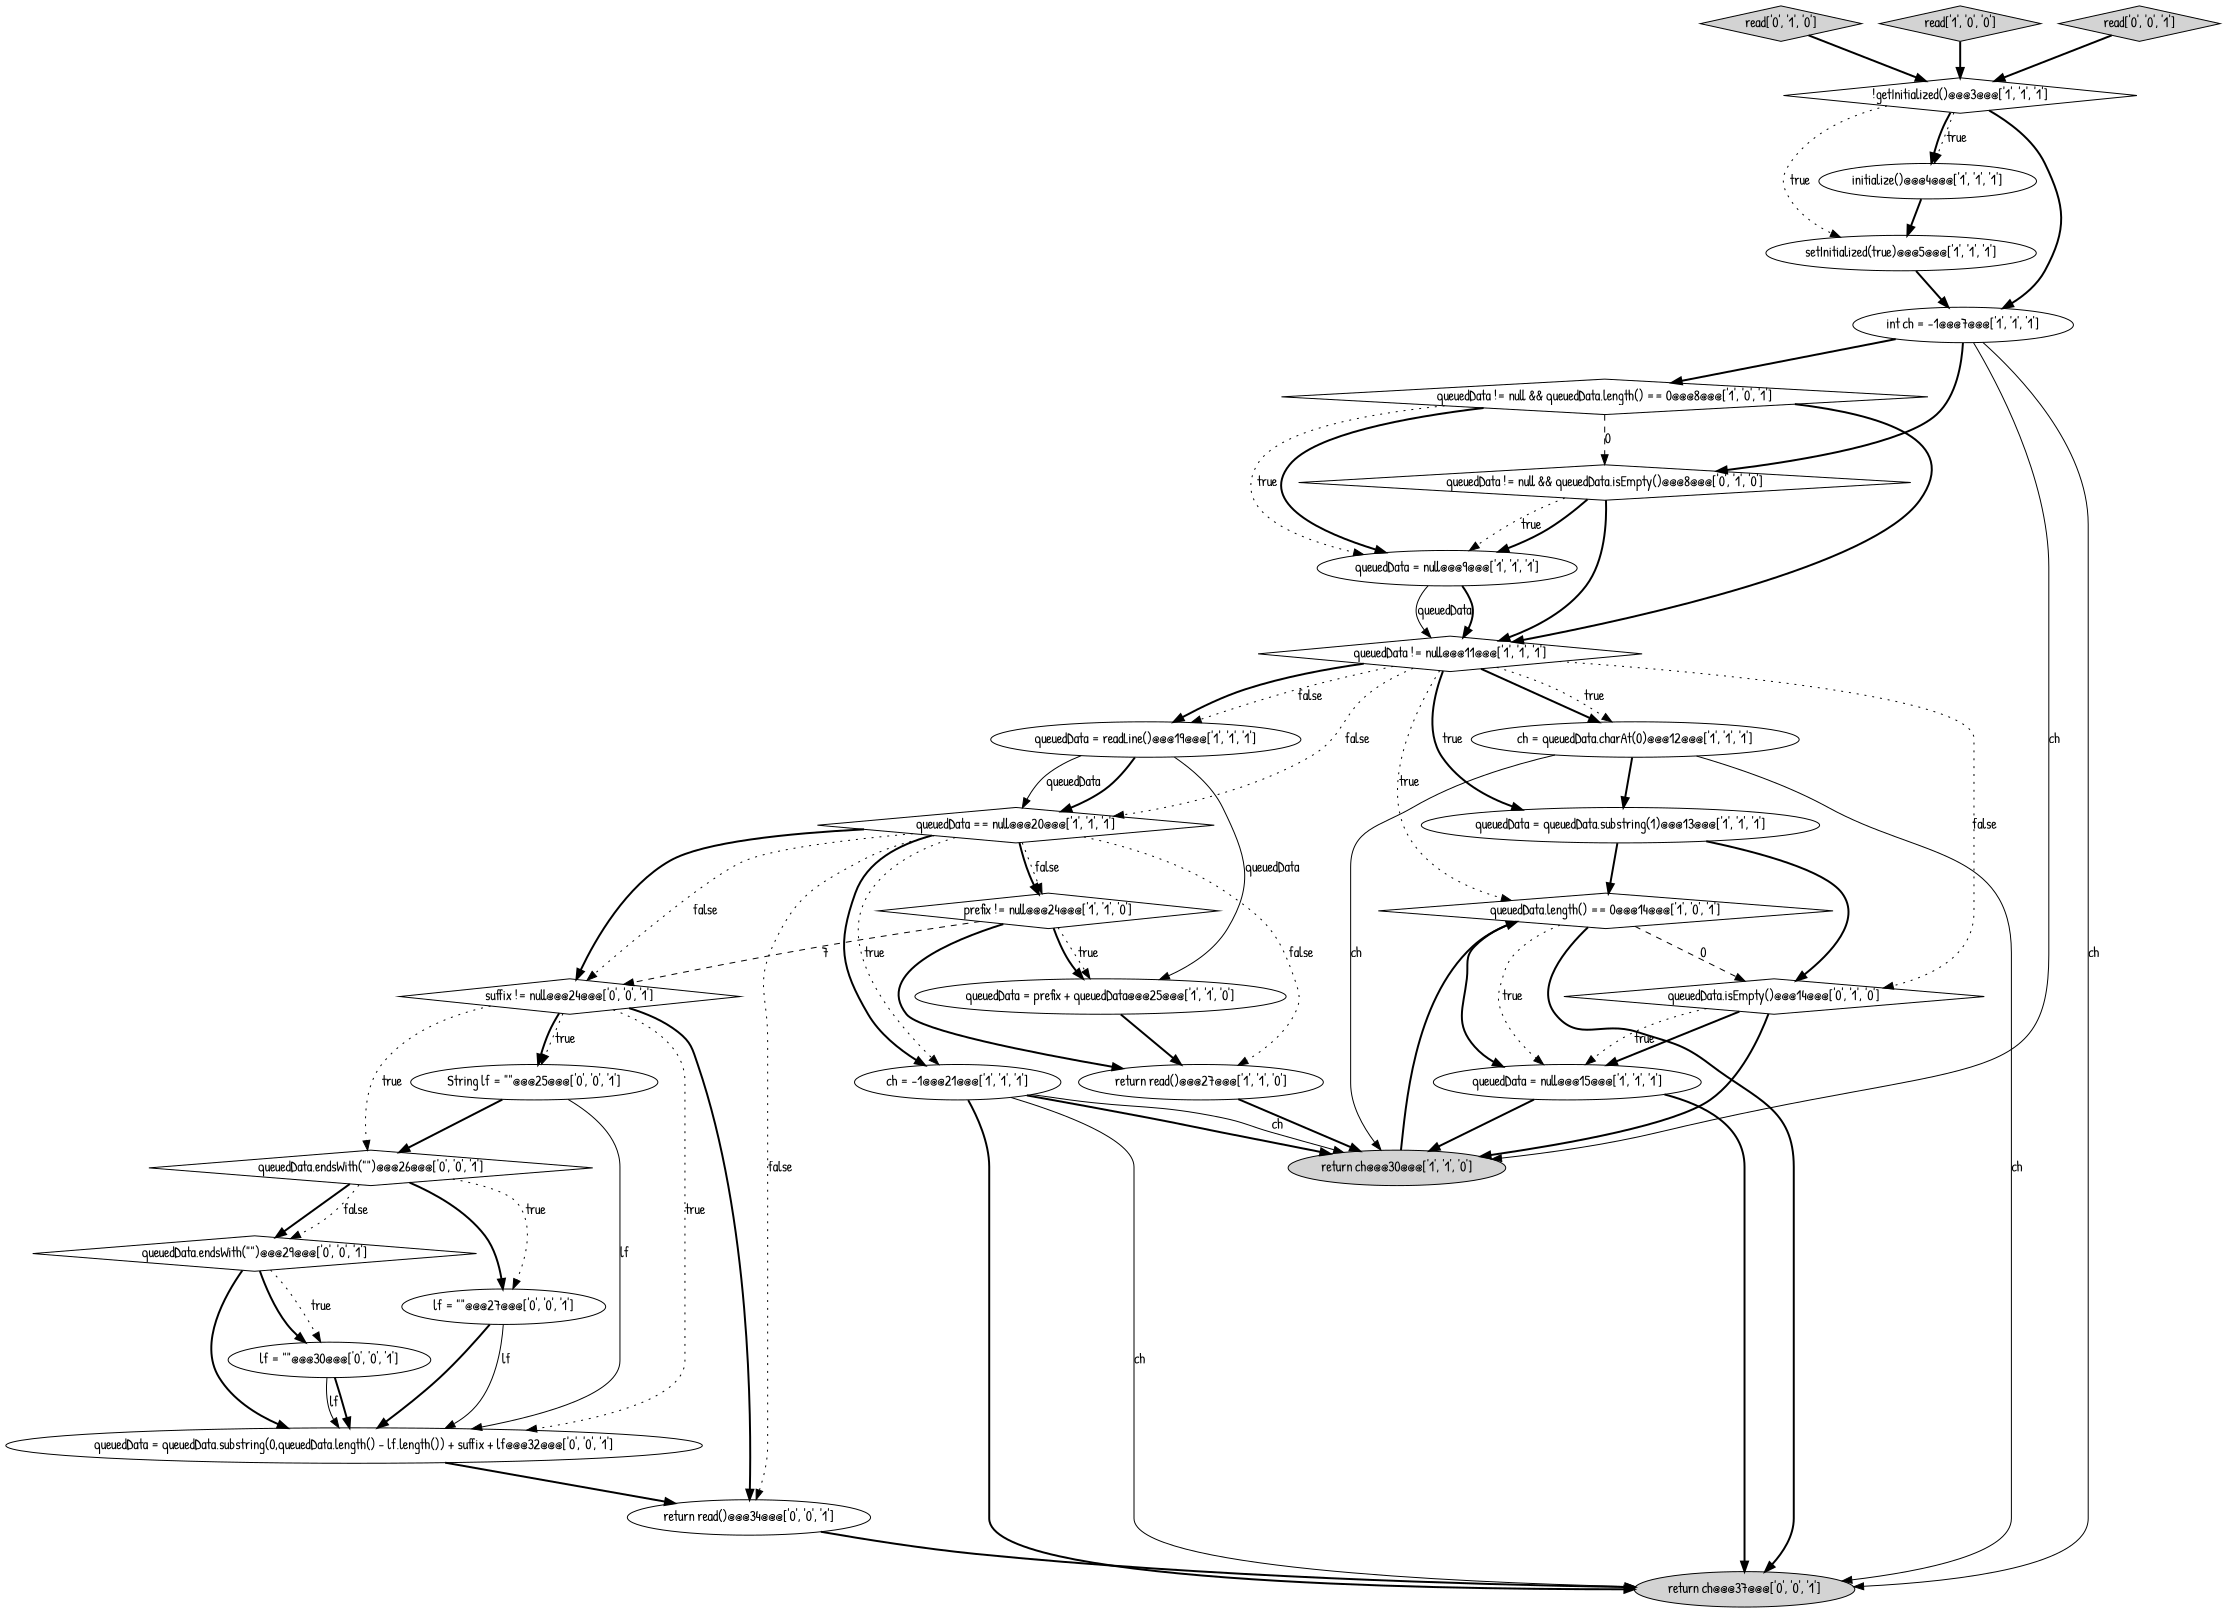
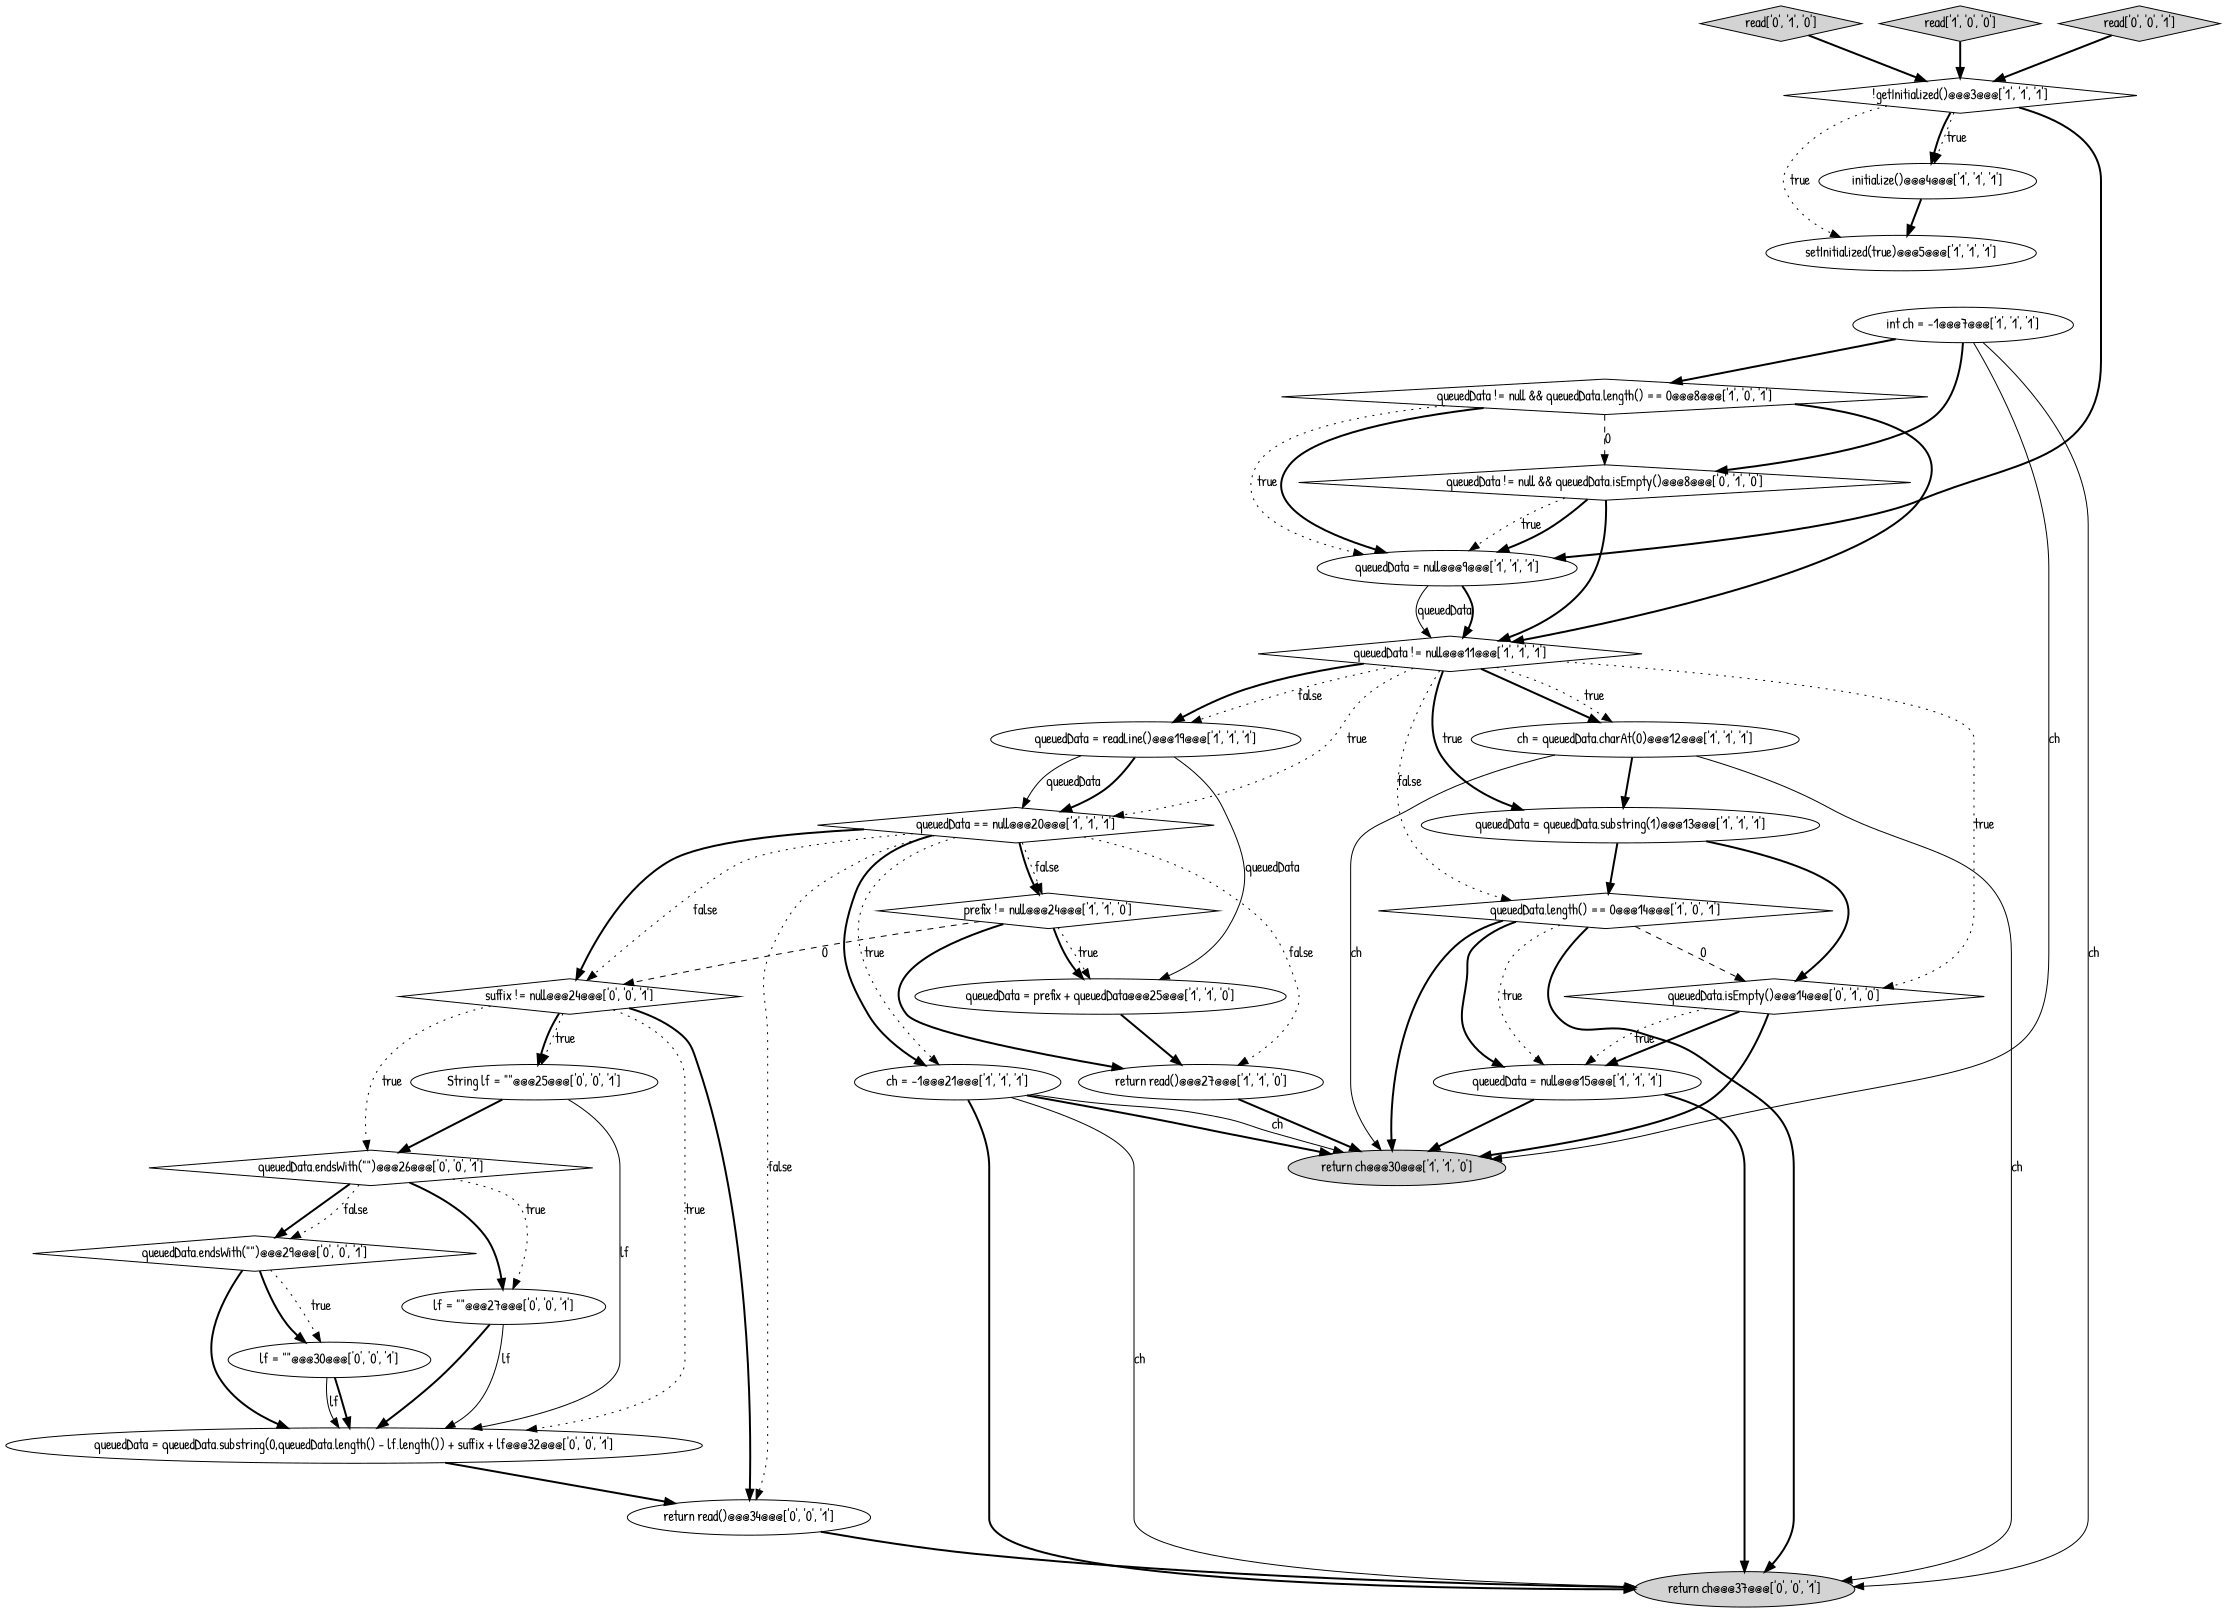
edge "!getInitialized()@@@3@@@['1', '1', '1']" -> "int ch = -1@@@7@@@['1', '1', '1']": now "!getInitialized()@@@3@@@['1', '1', '1']" -> "queuedData = null@@@9@@@['1', '1', '1']"
edge "setInitialized(true)@@@5@@@['1', '1', '1']" -> "int ch = -1@@@7@@@['1', '1', '1']": removed
edge "queuedData != null@@@11@@@['1', '1', '1']" -> "queuedData == null@@@20@@@['1', '1', '1']": label "false" -> "true"
edge "queuedData != null@@@11@@@['1', '1', '1']" -> "queuedData.length() == 0@@@14@@@['1', '0', '1']": label "true" -> "false"
edge "queuedData != null@@@11@@@['1', '1', '1']" -> "queuedData.isEmpty()@@@14@@@['0', '1', '0']": label "false" -> "true"
edge "prefix != null@@@24@@@['1', '1', '0']" -> "suffix != null@@@24@@@['0', '0', '1']": label "7" -> "0"
edge "return ch@@@30@@@['1', '1', '0']" -> "queuedData.length() == 0@@@14@@@['1', '0', '1']": reversed
